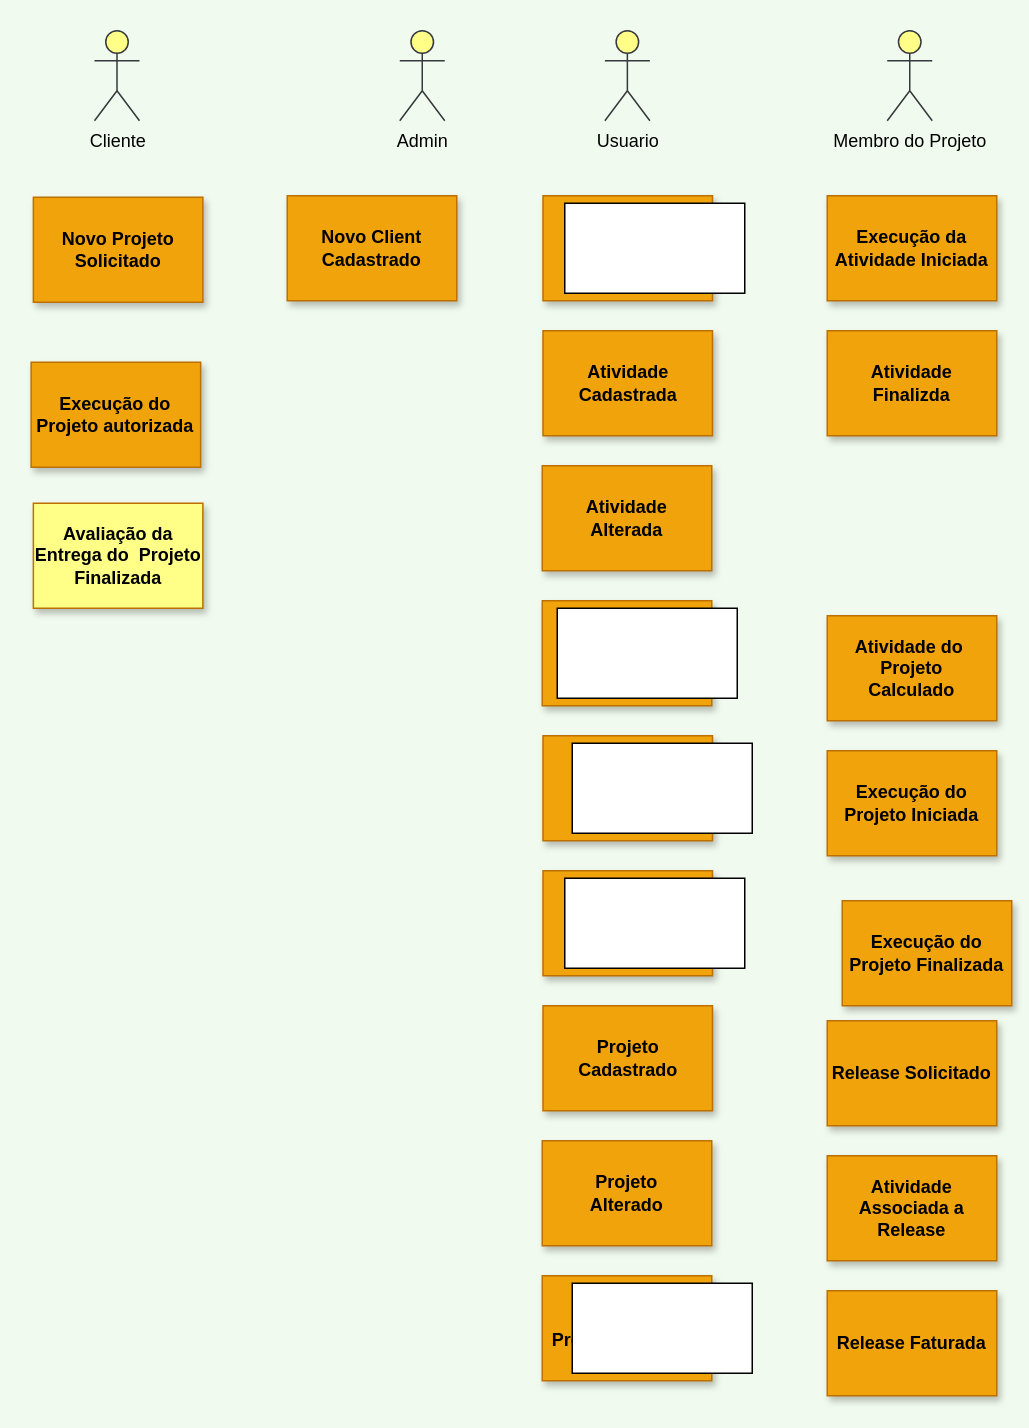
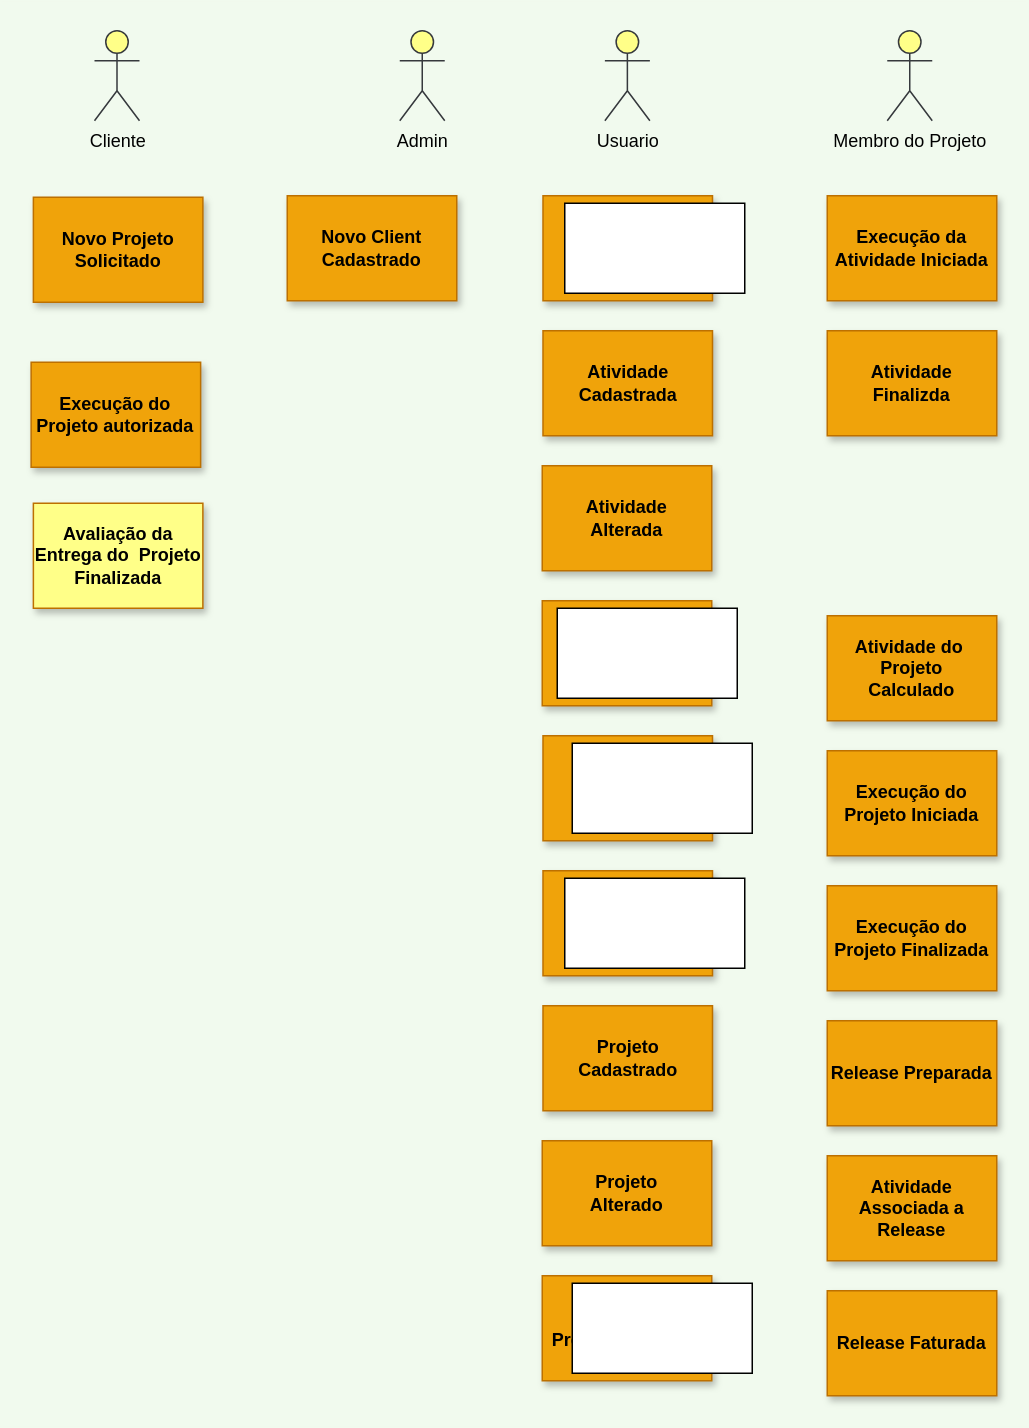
node "Execução do Projeto Finalizada": moved (927, 953) -> (912, 938)
node "Release Solicitado": label "Release Solicitado" -> "Release Preparada"
